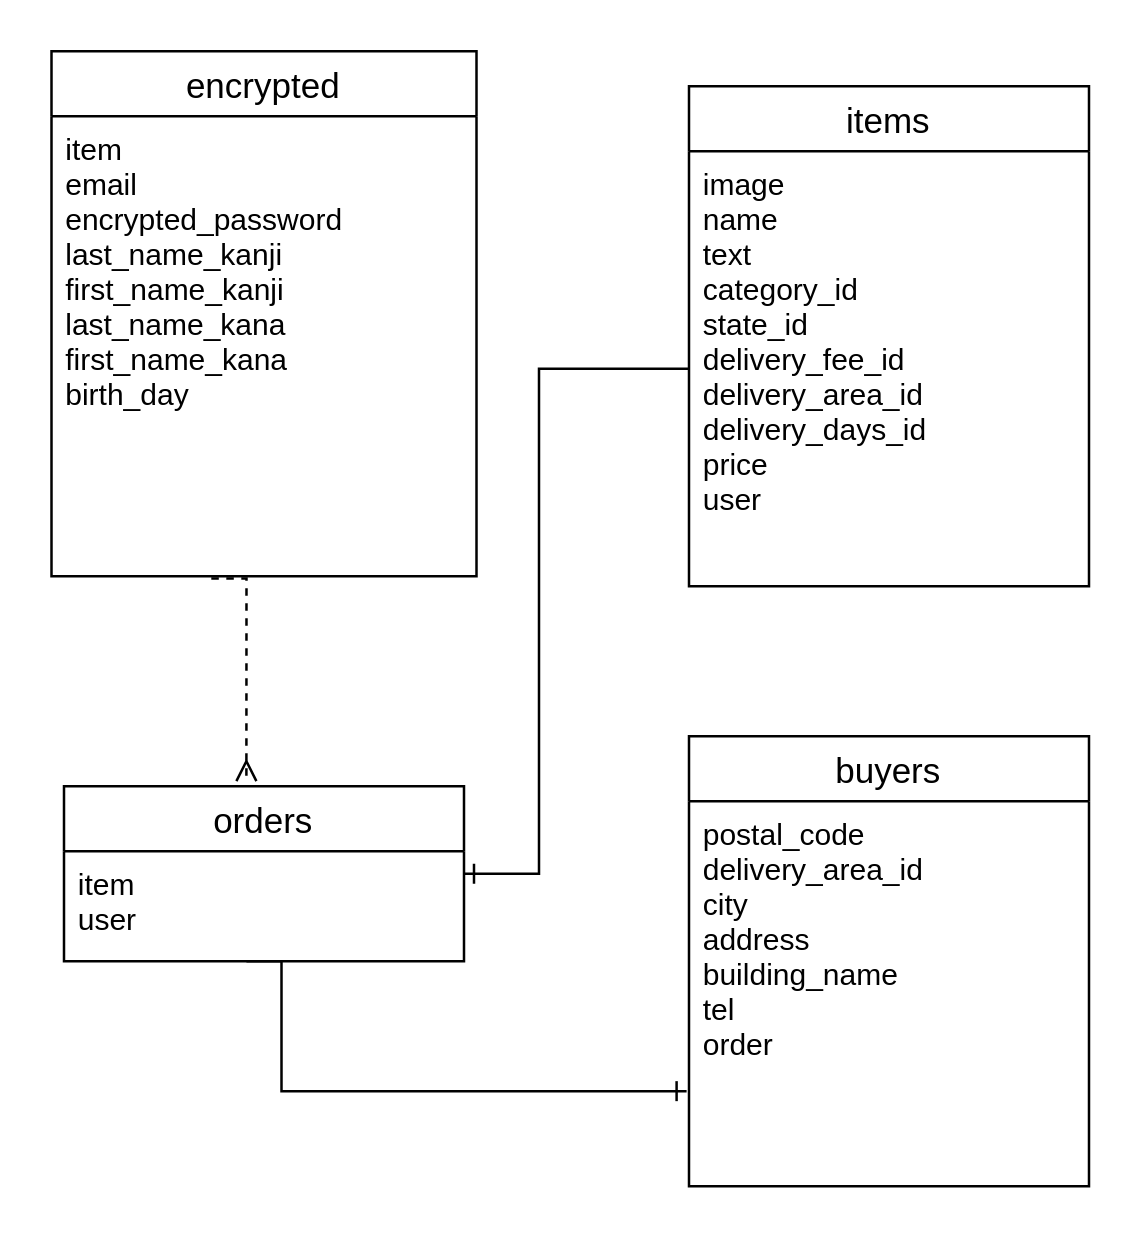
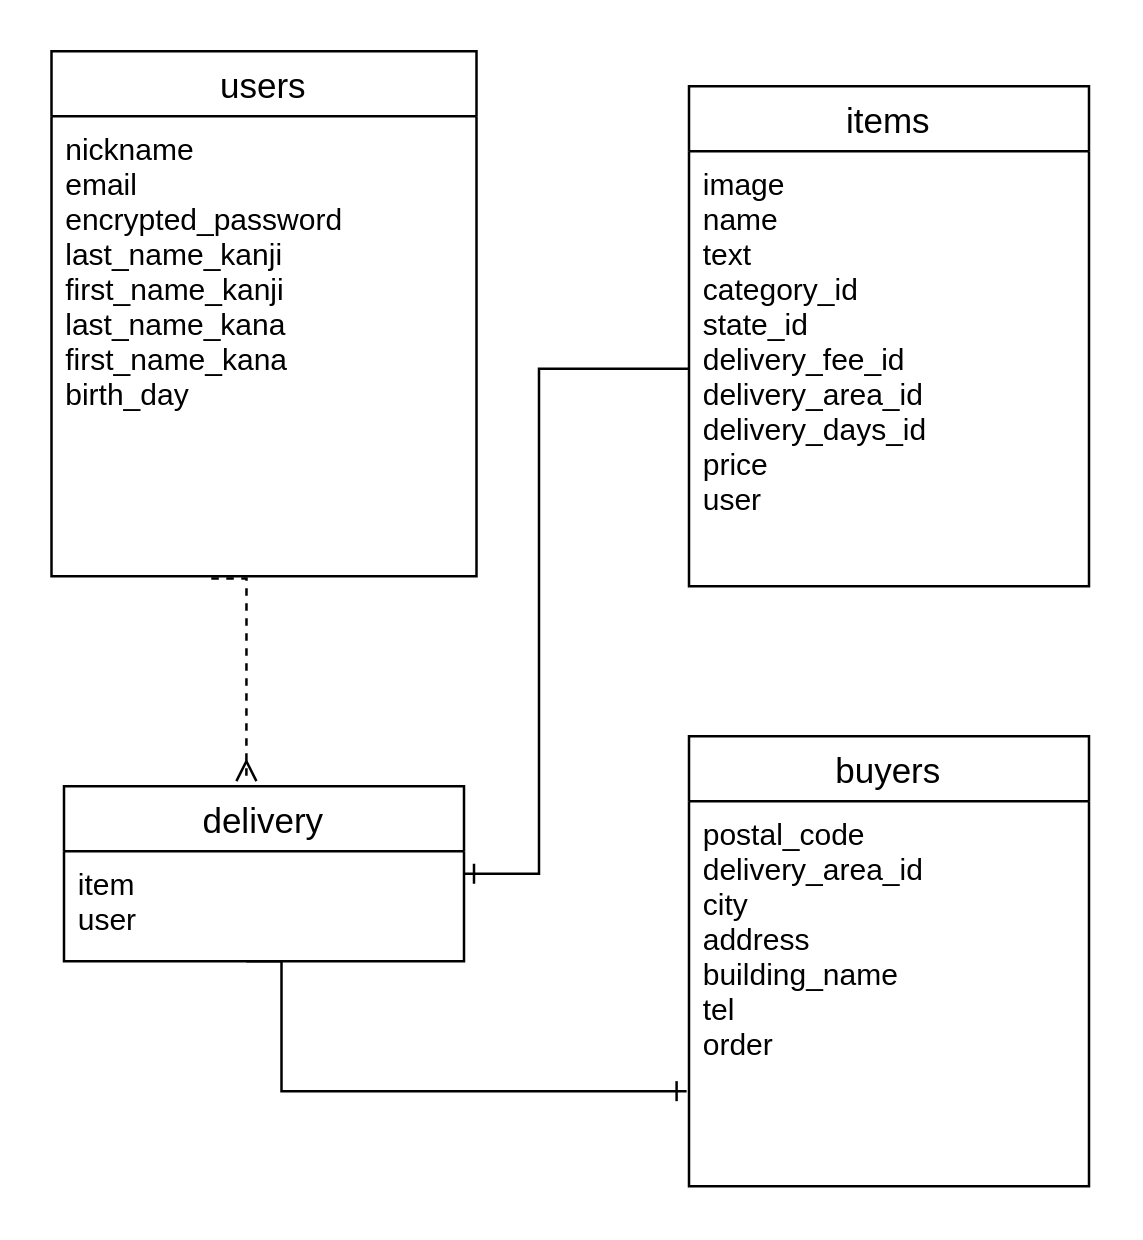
node "encrypted": label "encrypted" -> "users"
node "item email encrypted_password last_name_kanji first_name_kanji last_name_kana first_name_kana birth_day": label "item email encrypted_password last_name_kanji first_name_kanji last_name_kana first_name_kana birth_day" -> "nickname email encrypted_password last_name_kanji first_name_kanji last_name_kana first_name_kana birth_day"
node "orders": label "orders" -> "delivery"
